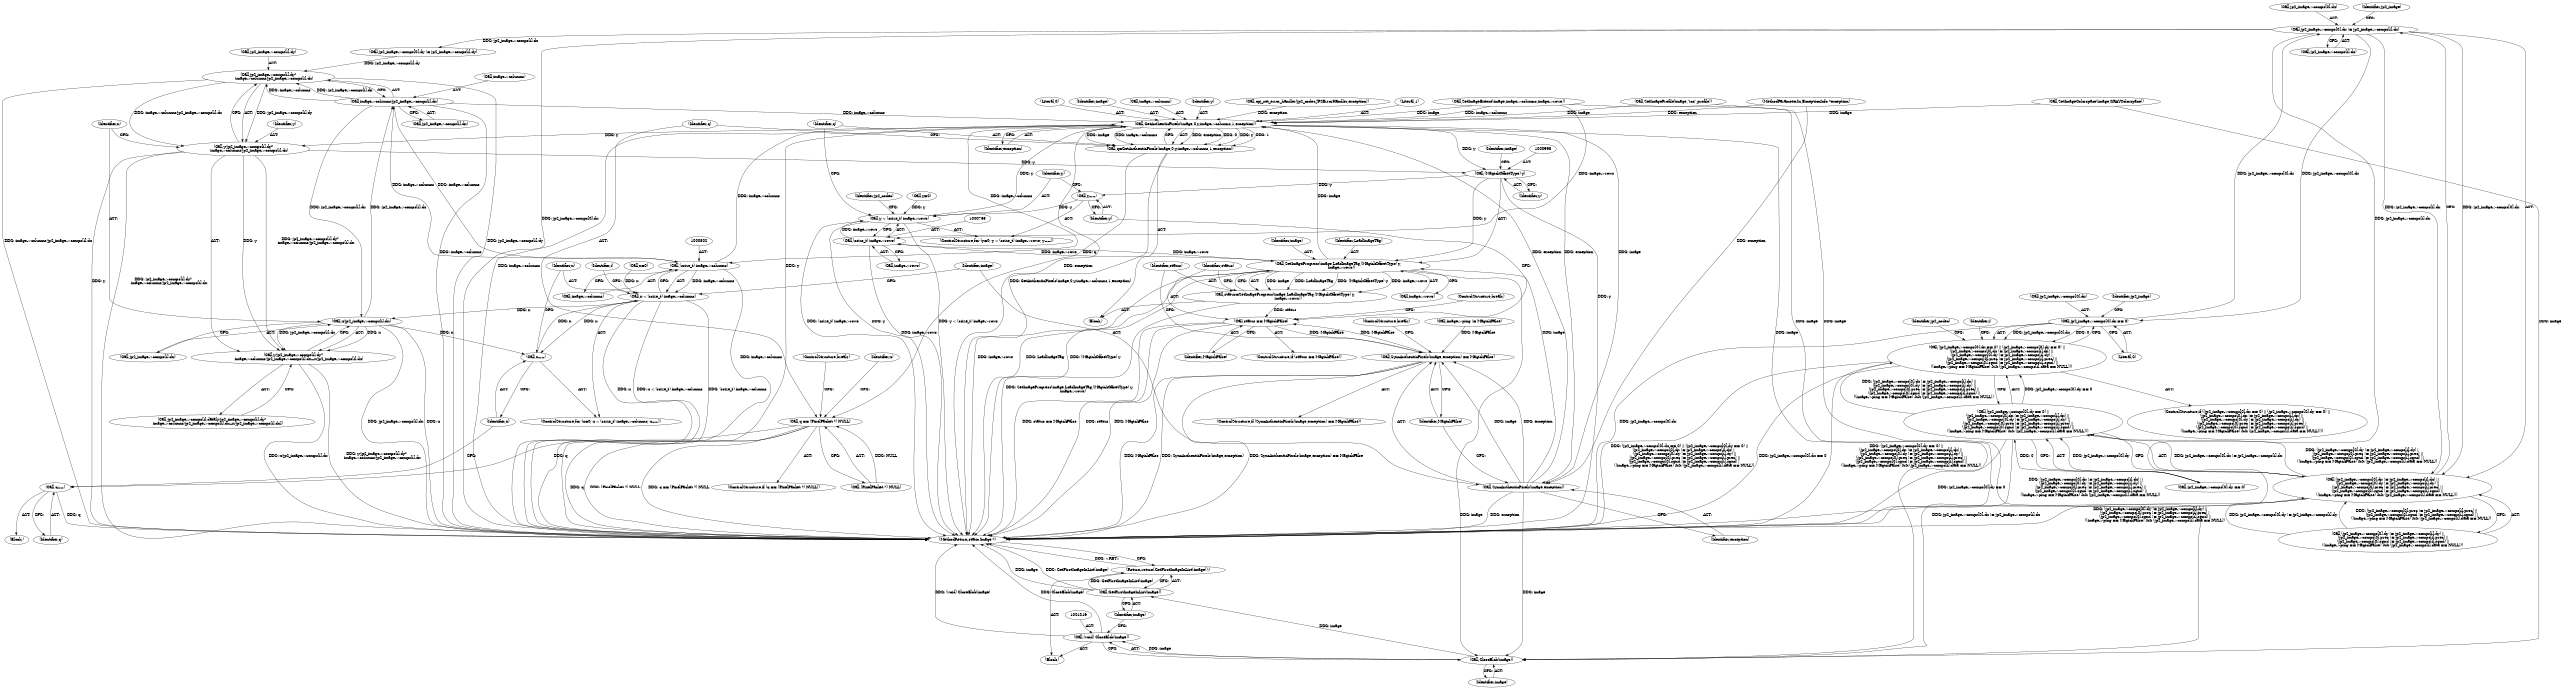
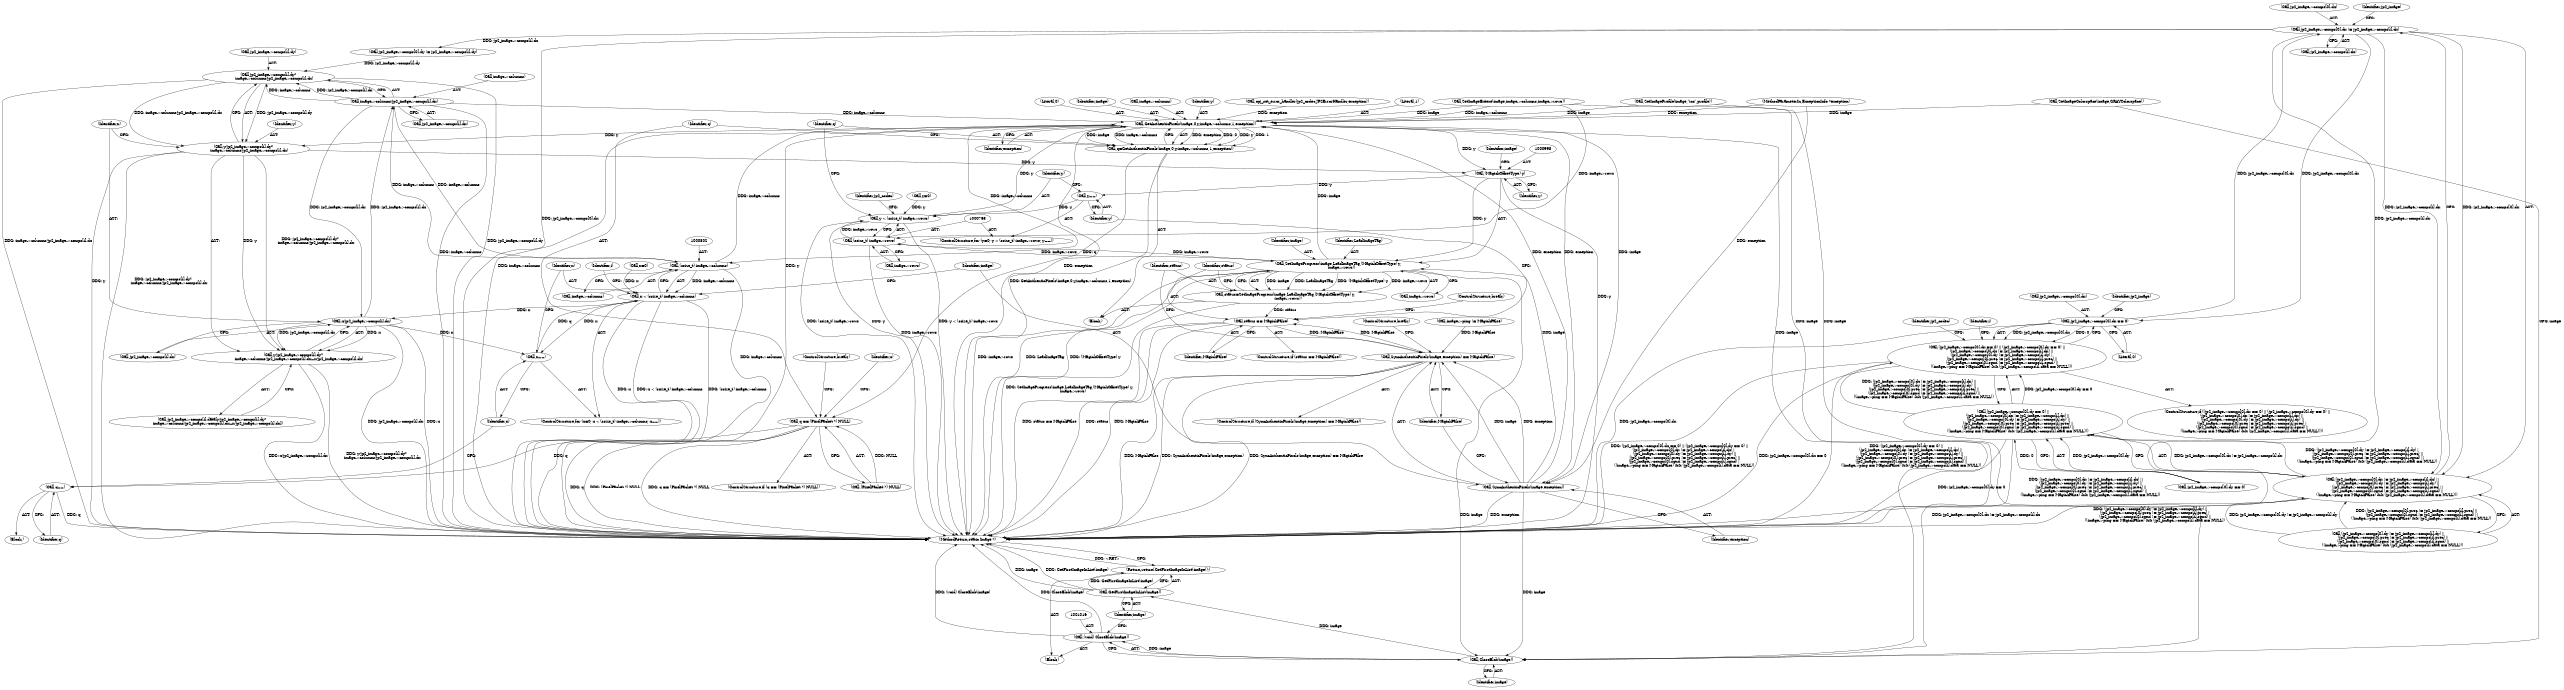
edge "(Call,y < (ssize_t) image->rows)" -> "(ControlStructure,for (y=0; y < (ssize_t) image->rows; y++))": now "1000768" -> "(ControlStructure,for (y=0; y < (ssize_t) image->rows; y++))"
edge "(Call,x++)" -> "(Call,x < (ssize_t) image->columns)": label "DDG: x" -> "DDG: q"
edge "(Call,SetImageColorspace(image,GRAYColorspace))" -> "(Call,CloseBlob(image))": label "DDG: image" -> "CFG: image"
